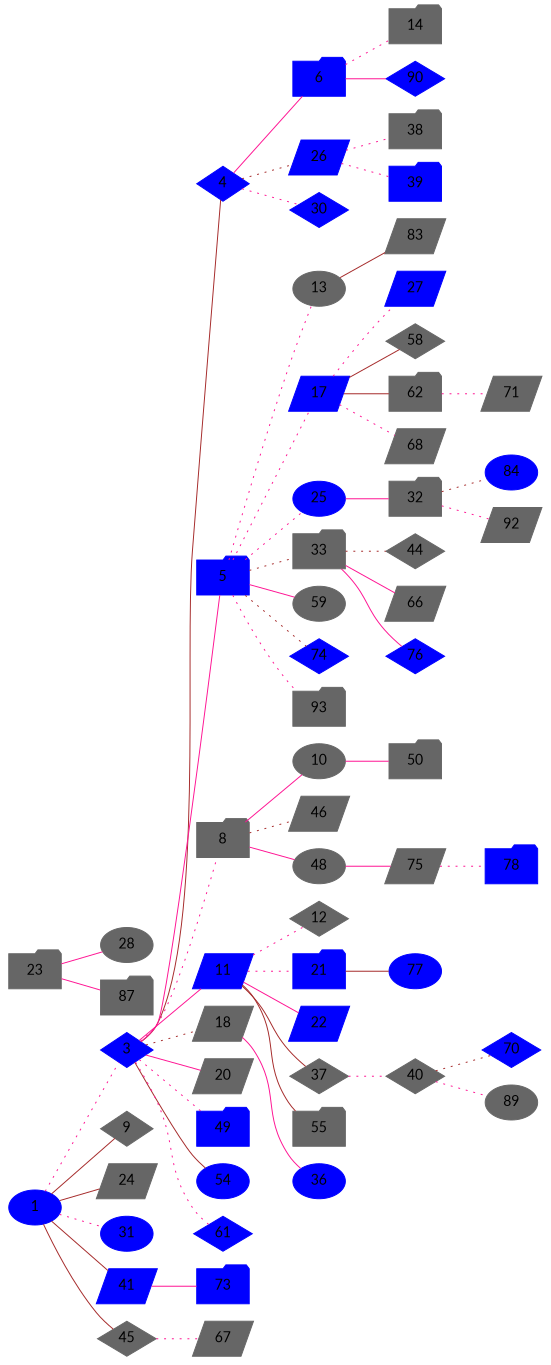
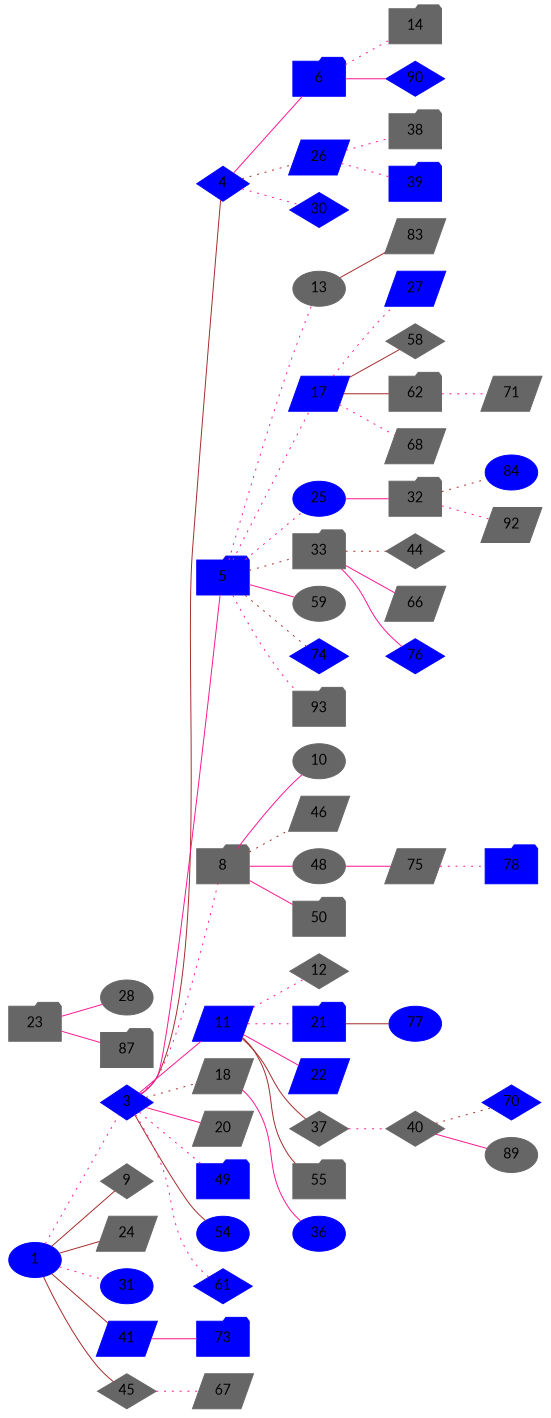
edge "10" -- "50": now "8" -- "50"
edge "40" -- "89": style dotted -> solid
